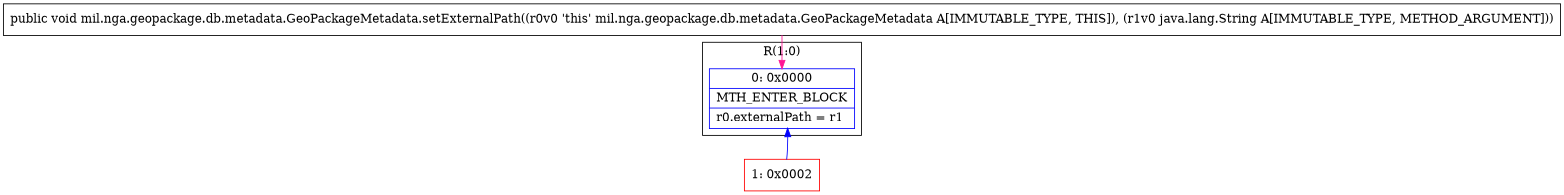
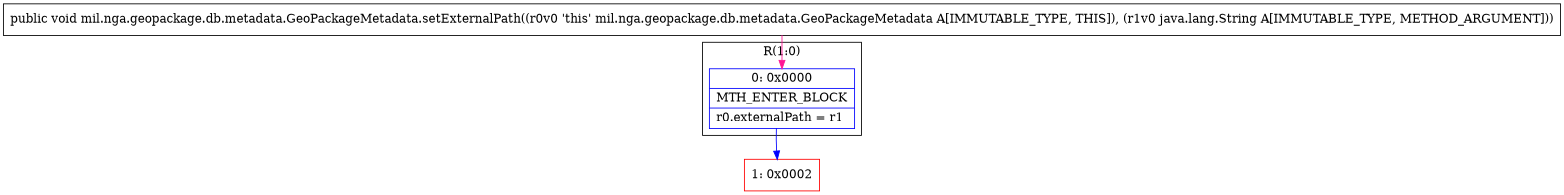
edge "1: 0x0002" -> "0: 0x0000": reversed
